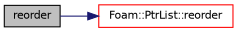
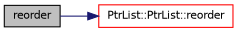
node "Foam::PtrList::reorder": label "Foam::PtrList::reorder" -> "PtrList::PtrList::reorder"
